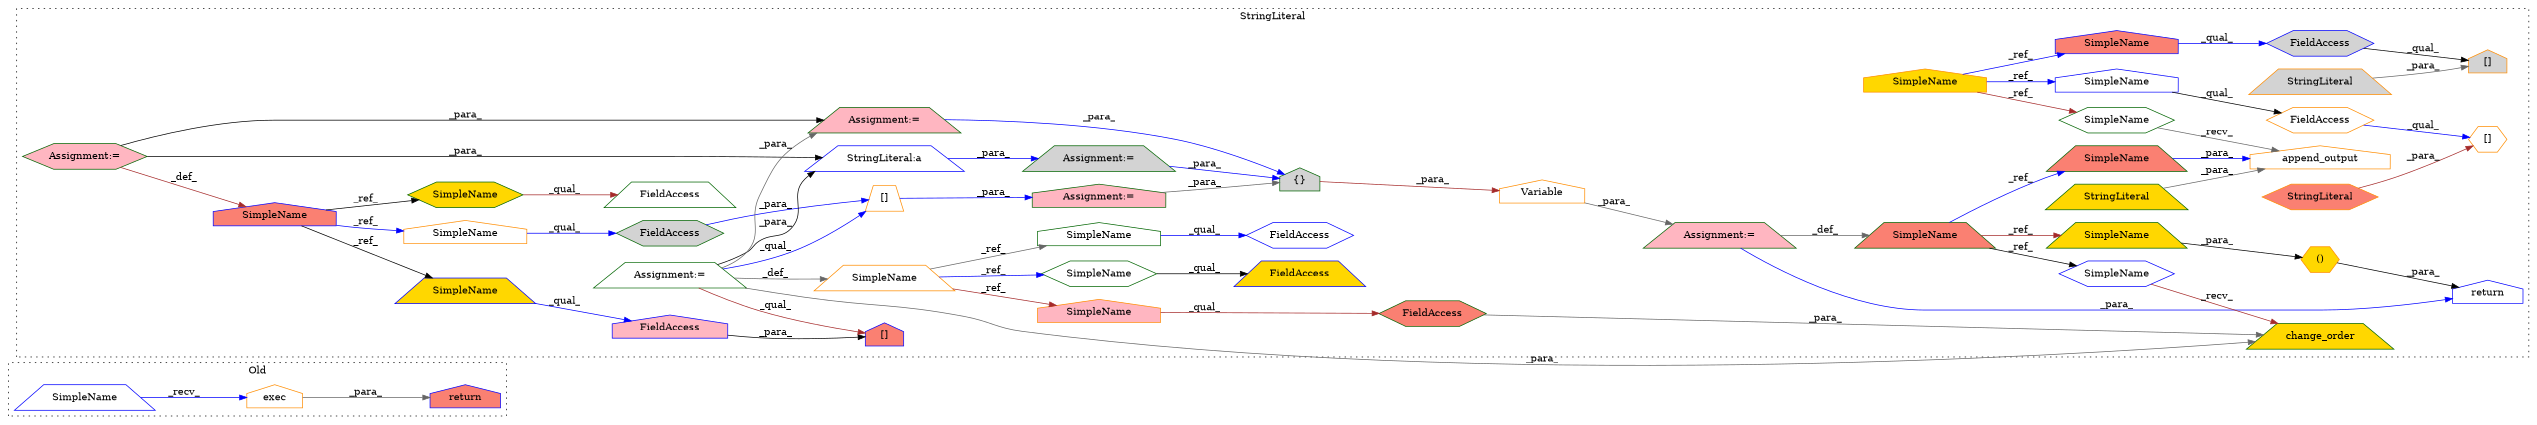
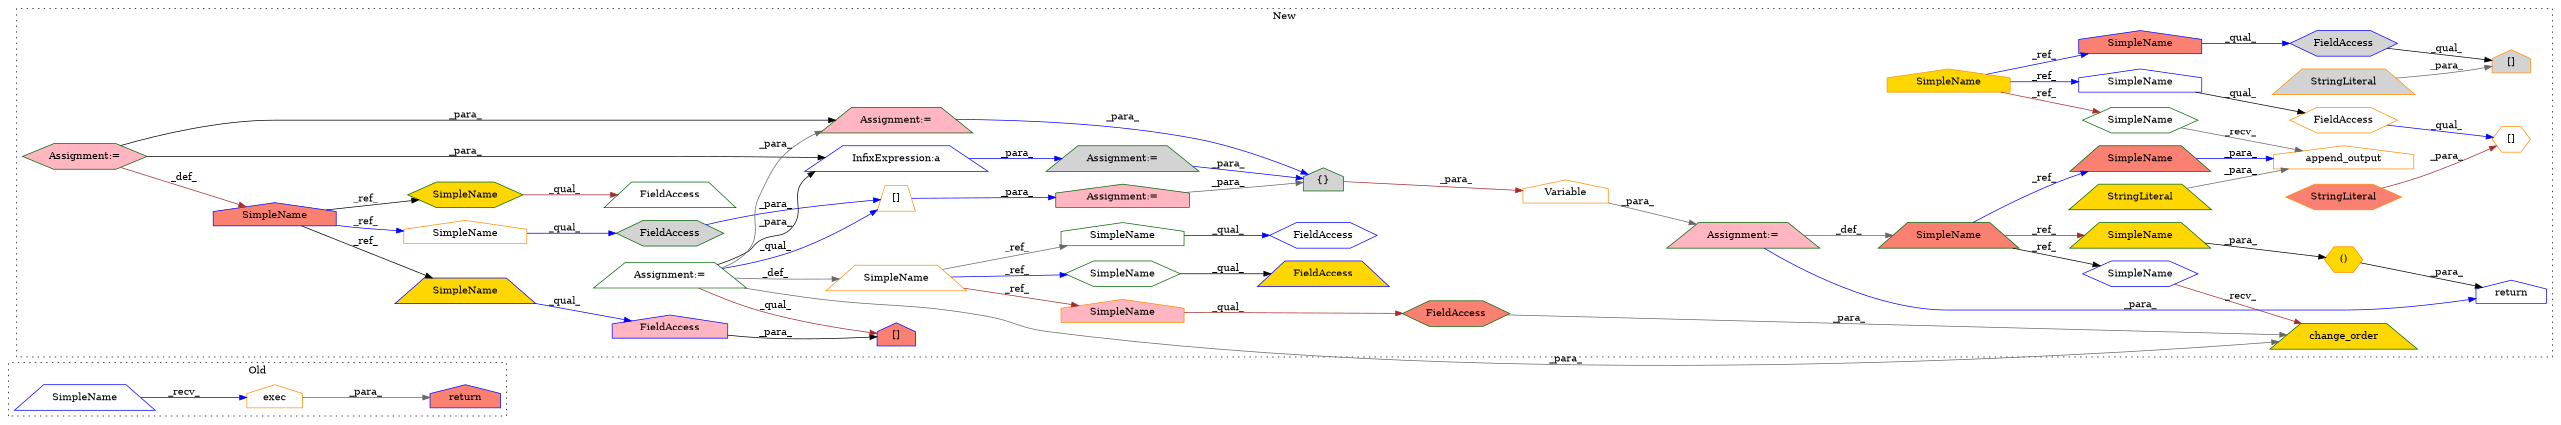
cluster "StringLiteral": label "StringLiteral" -> "New"
node "StringLiteral:a": label "StringLiteral:a" -> "InfixExpression:a"
